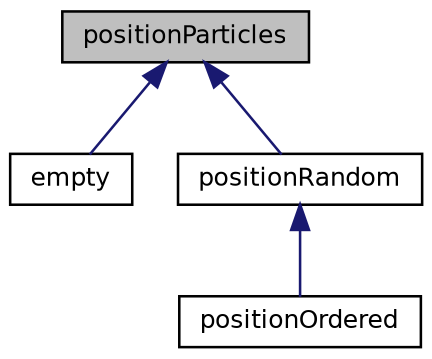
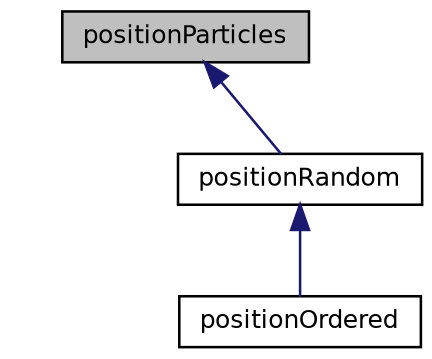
node "empty": removed
